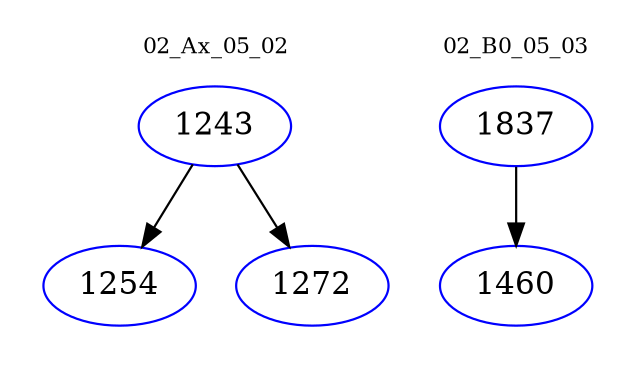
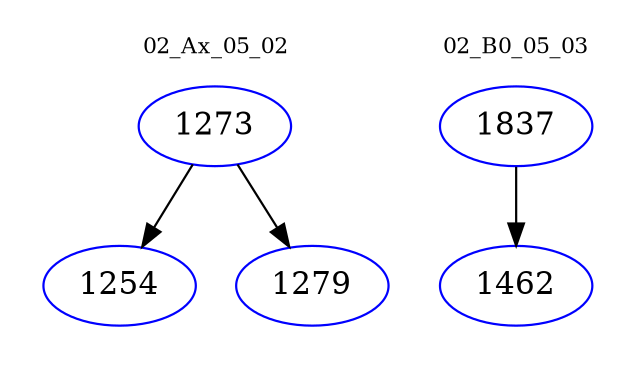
node "1243": label "1243" -> "1273"
node "1272": label "1272" -> "1279"
node "1460": label "1460" -> "1462"
